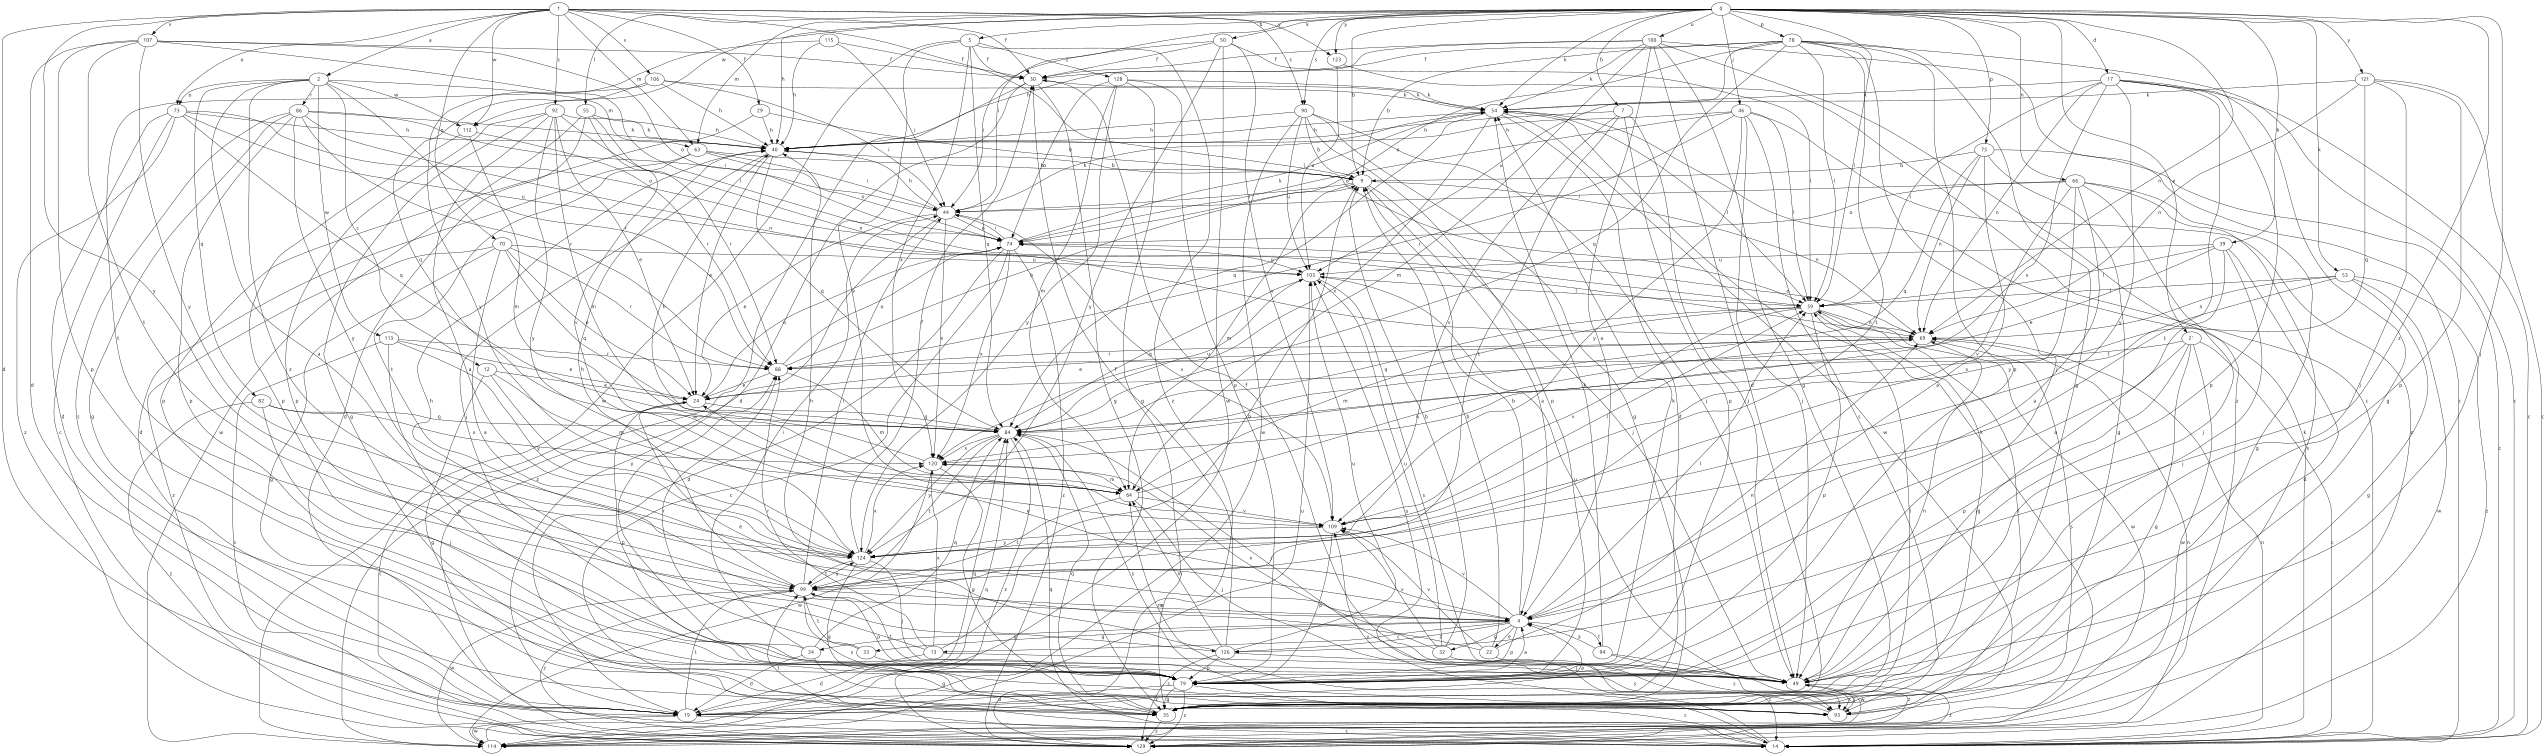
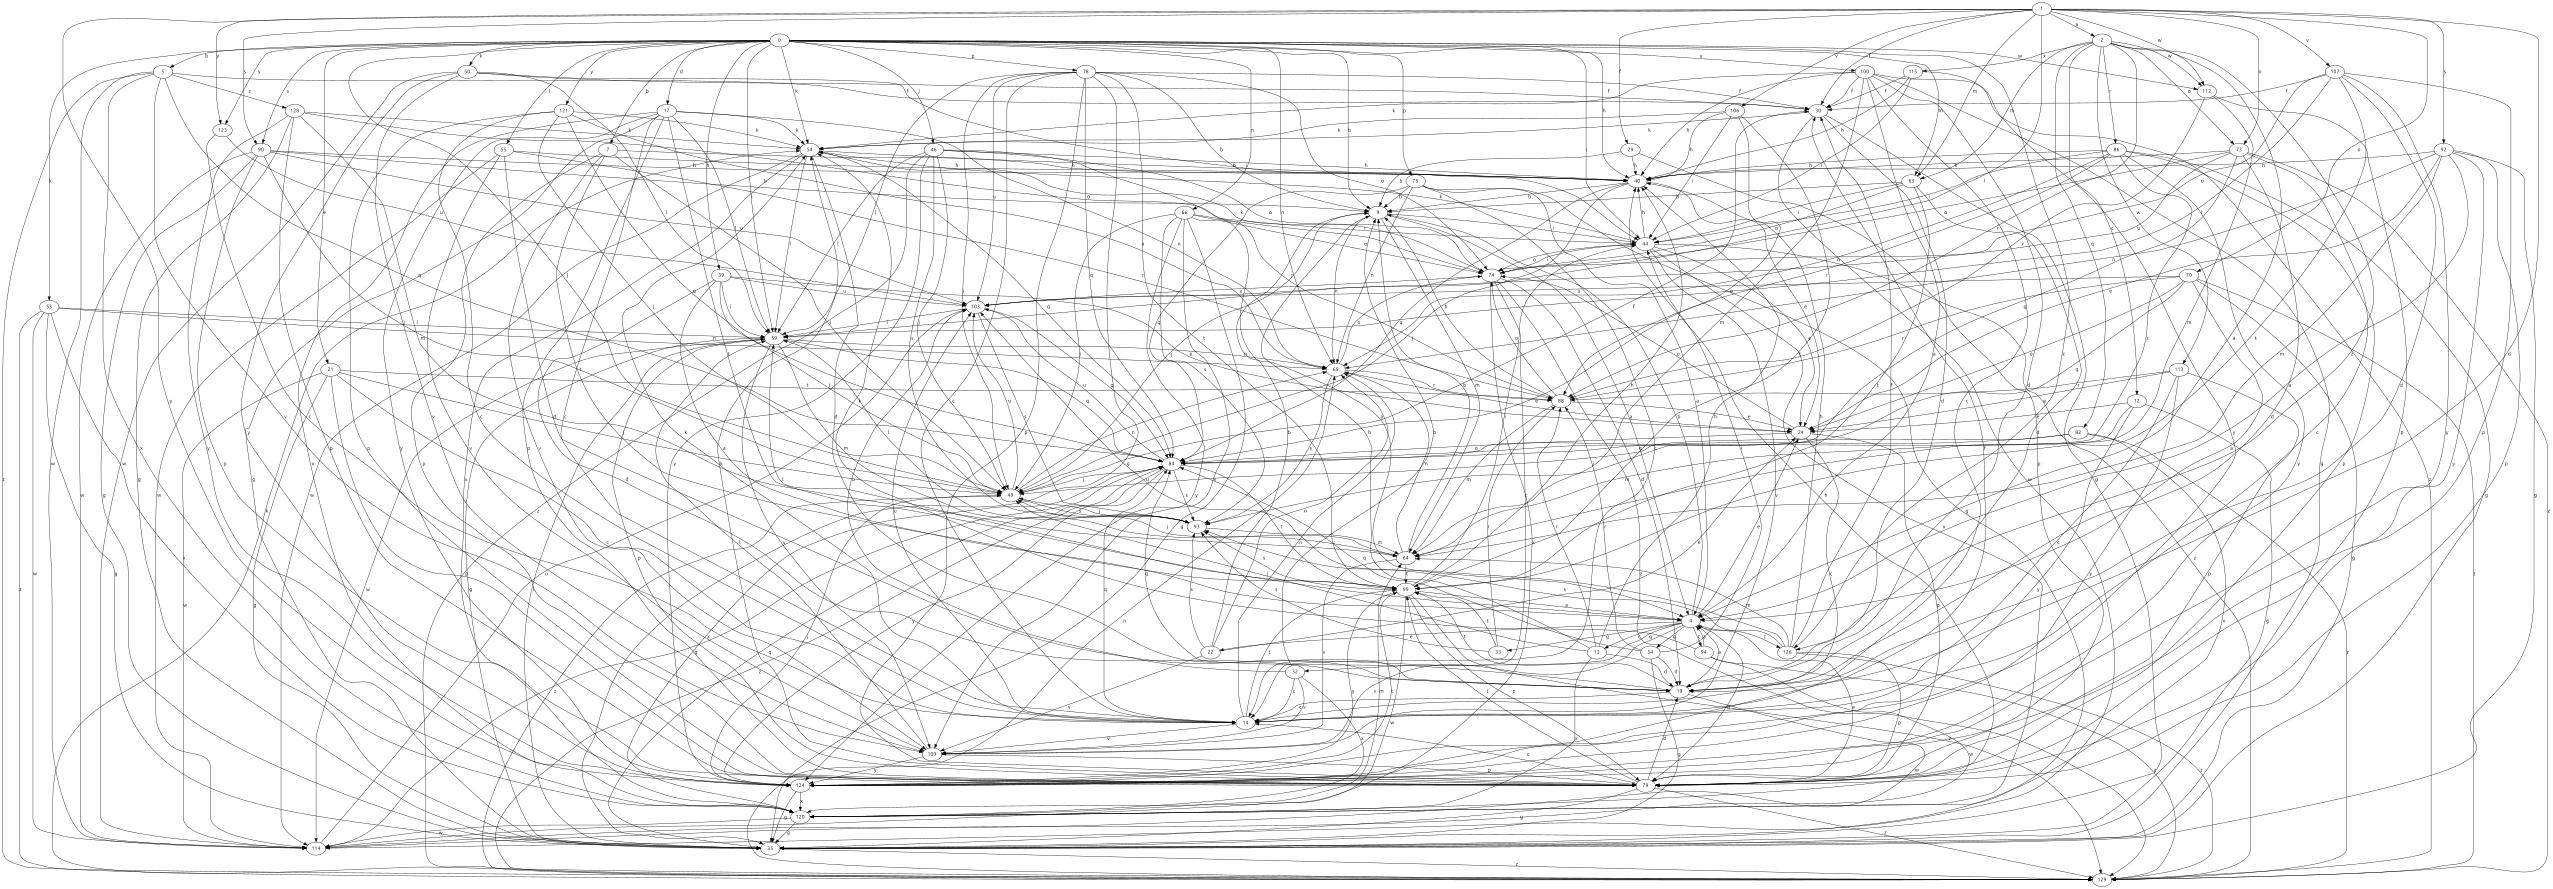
edge "2" -> "115": added, label "x"
edge "64" -> "9": added, label "b"
edge "49" -> "84": reversed
